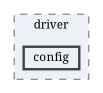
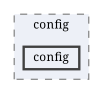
cluster "driver": label "driver" -> "config"
